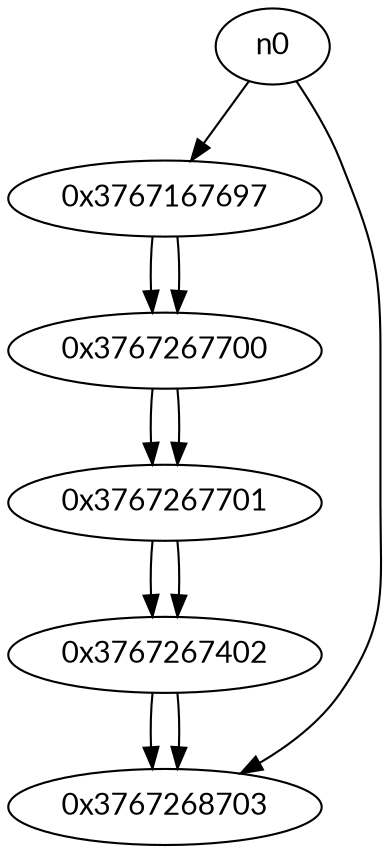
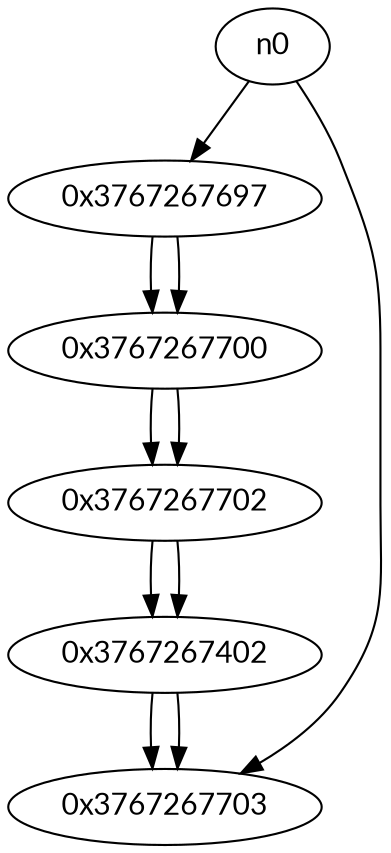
node "0x3767167697": label "0x3767167697" -> "0x3767267697"
node "0x3767267701": label "0x3767267701" -> "0x3767267702"
node "0x3767268703": label "0x3767268703" -> "0x3767267703"
